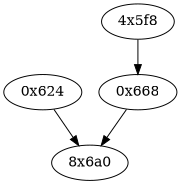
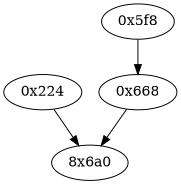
node "4x5f8": label "4x5f8" -> "0x5f8"
node "0x624": label "0x624" -> "0x224"
